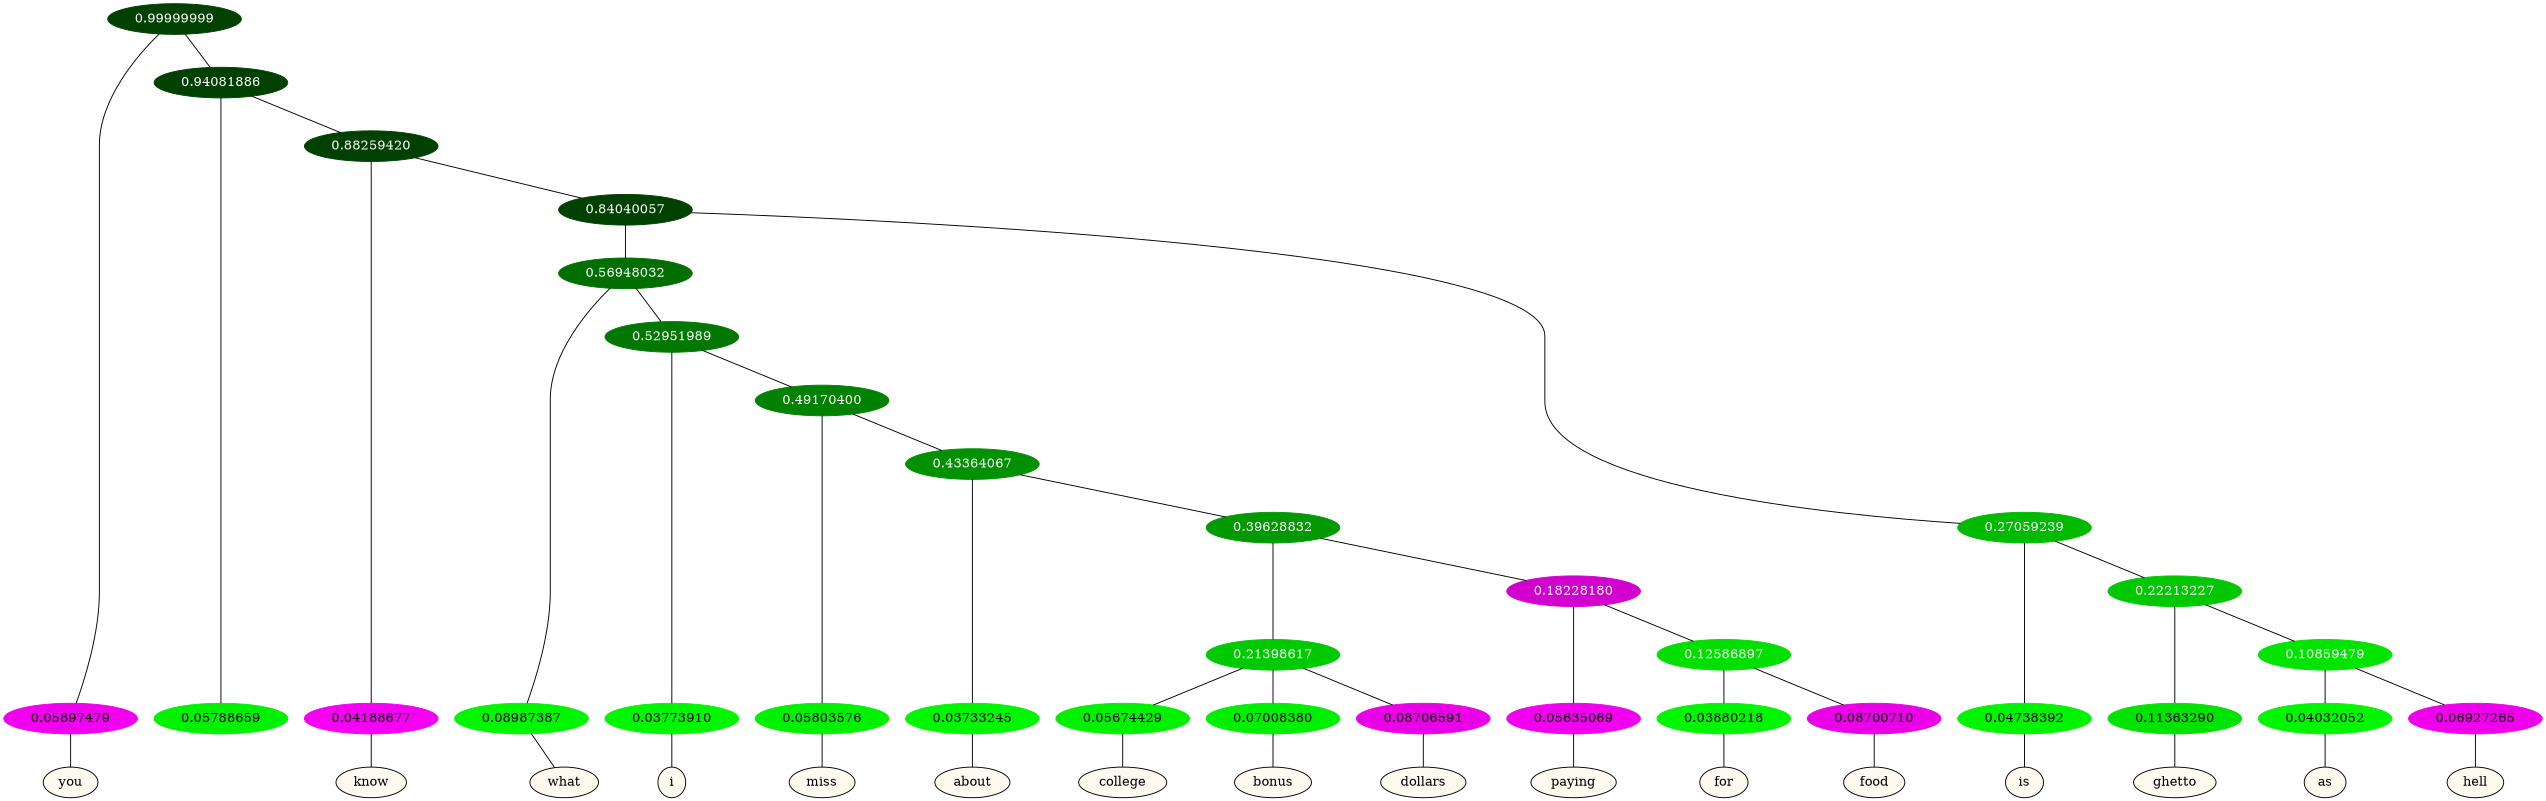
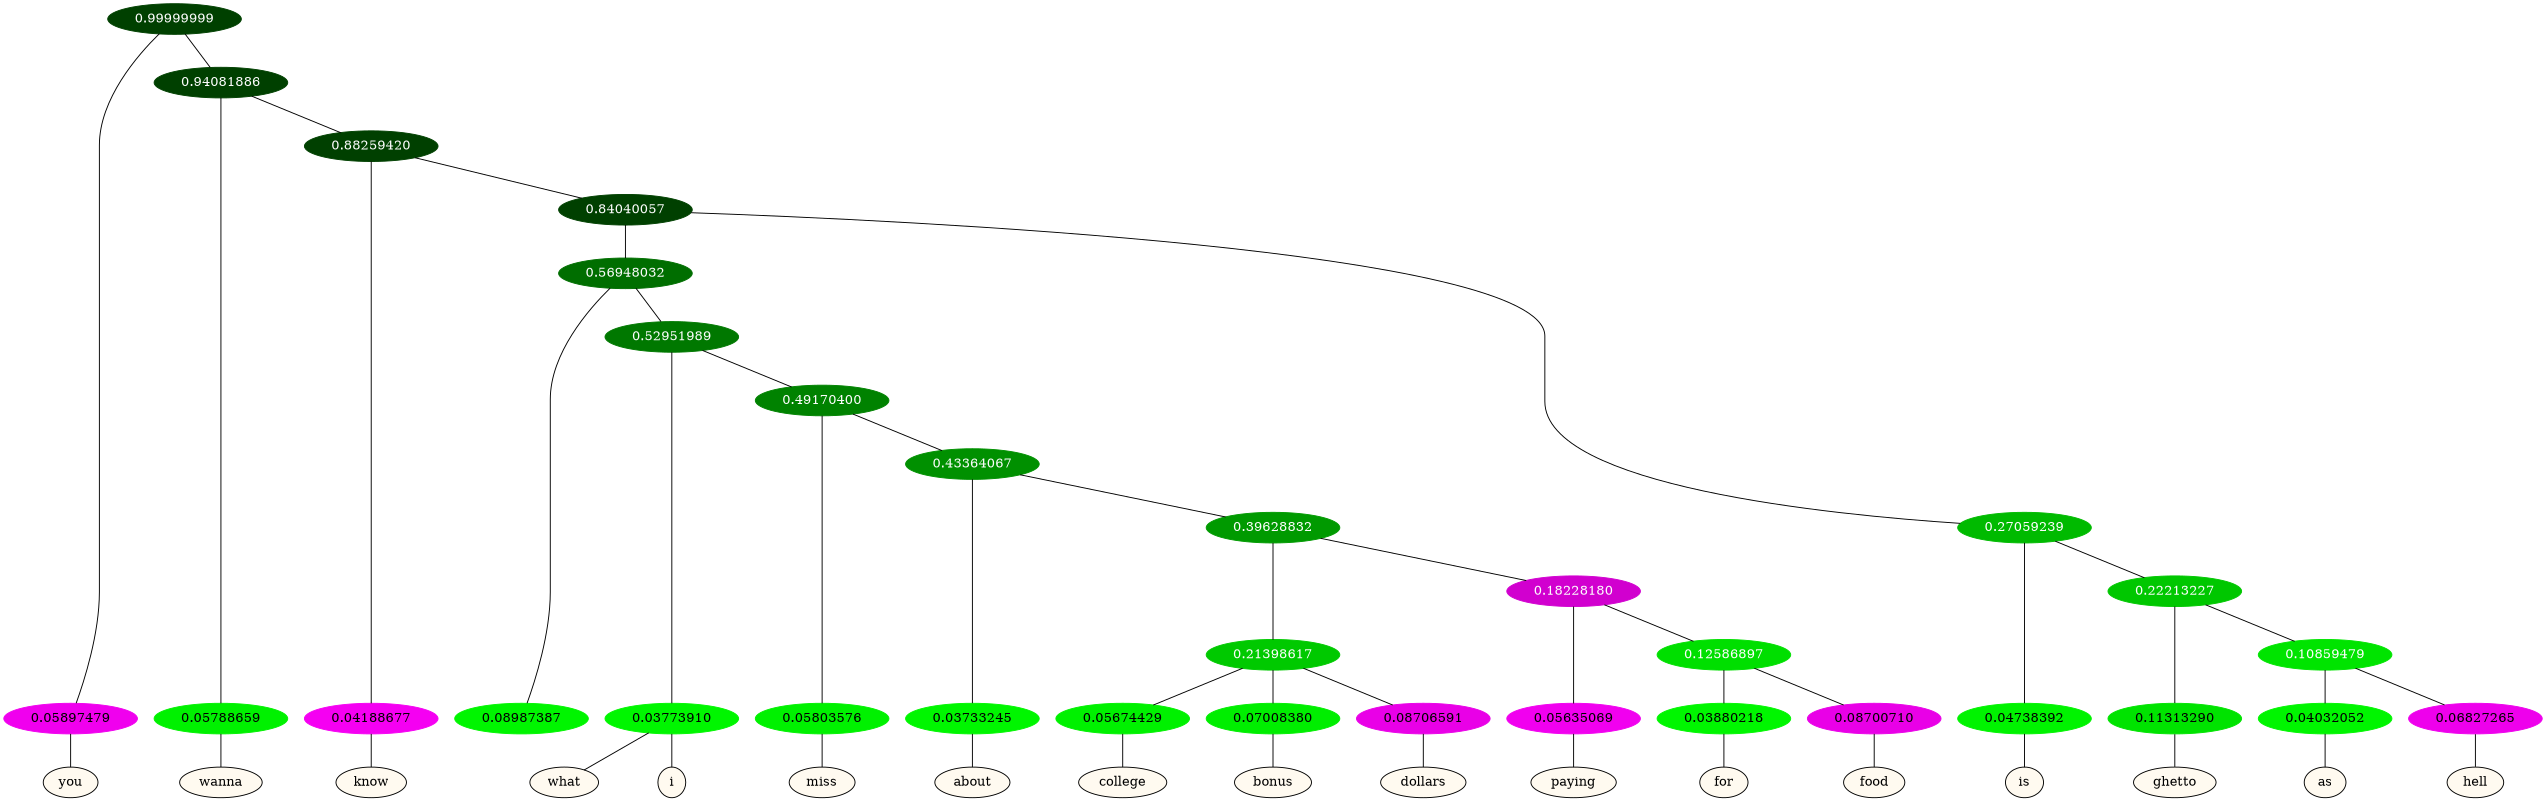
node "0.11363290": label "0.11363290" -> "0.11313290"
node "0.06927265": label "0.06927265" -> "0.06827265"
edge "0.08987387" -- "what": now "0.03773910" -- "what"
node "wanna": added
